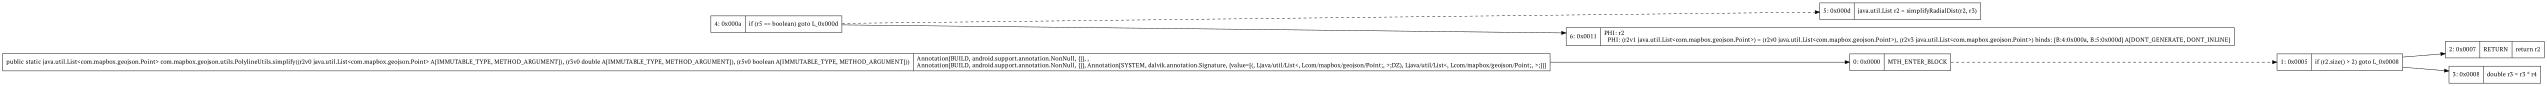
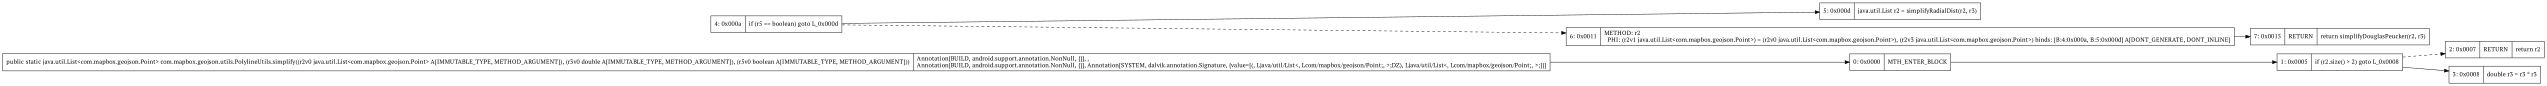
edge "4: 0x000a" -> "5: 0x000d": style dashed -> solid
edge "4: 0x000a" -> "6: 0x0011": style solid -> dashed
node "6: 0x0011": text "PHI: r2" -> "METHOD: r2"
node "7: 0x0015": added
edge "1: 0x0005" -> "2: 0x0007": style solid -> dashed
edge "0: 0x0000" -> "1: 0x0005": style dashed -> solid
node "3: 0x0008": text "double r3 = r3 * r4" -> "double r3 = r3 * r3"
